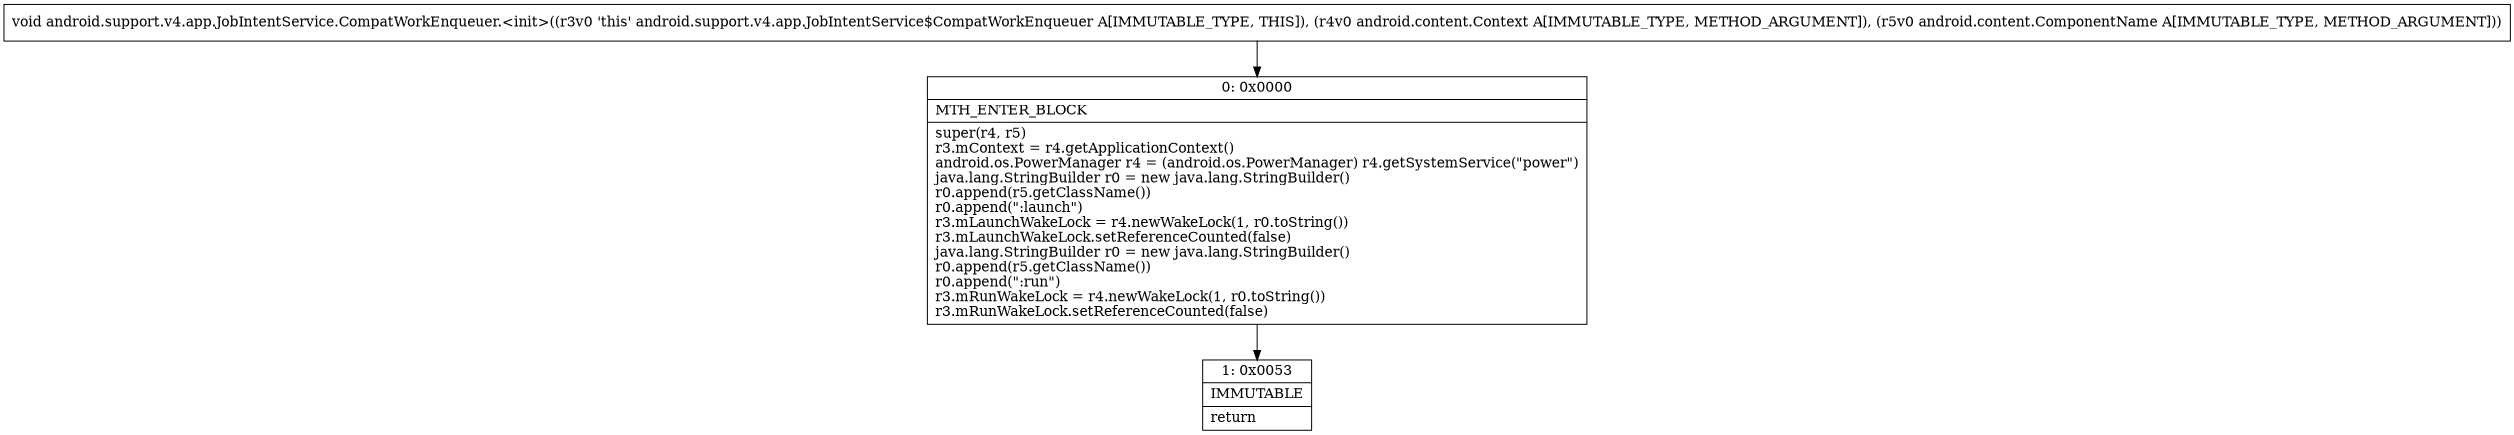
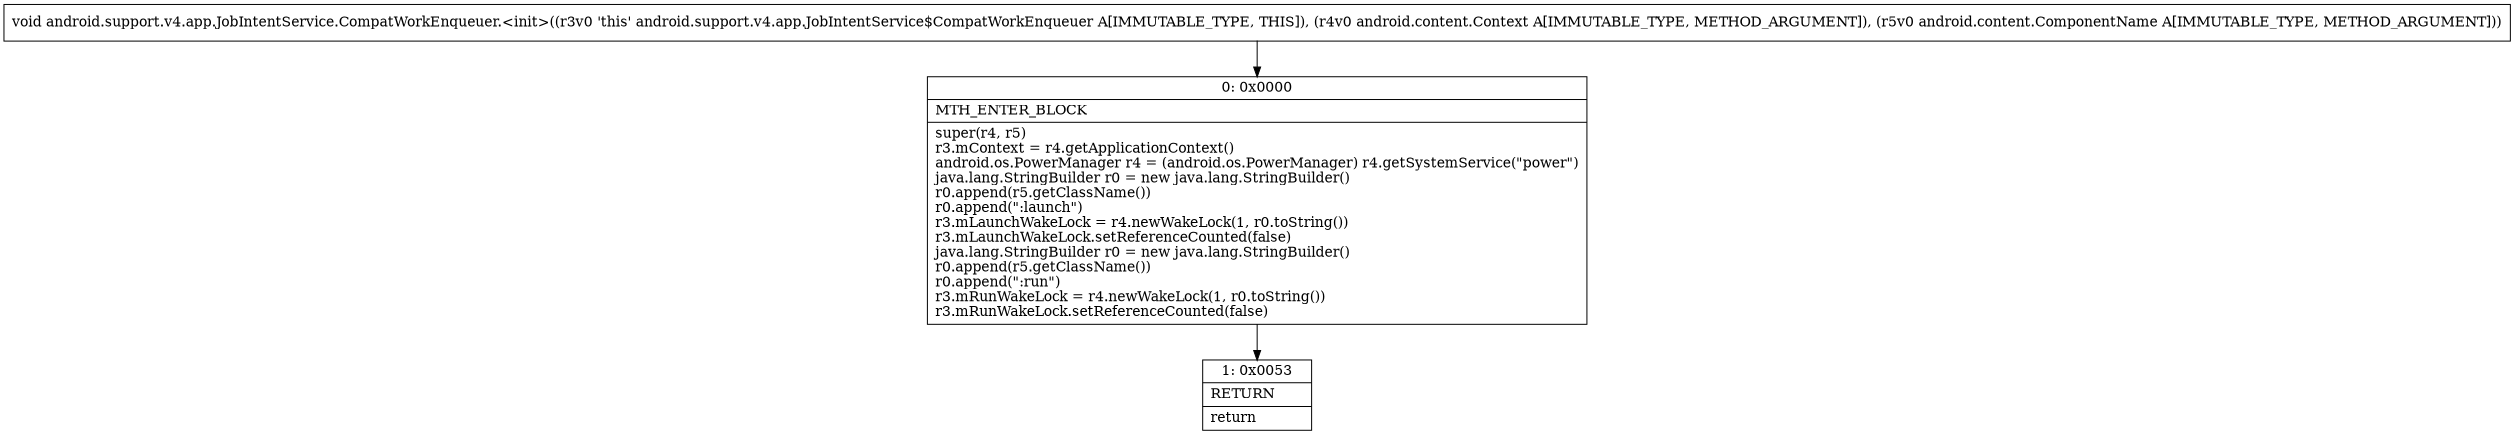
node "1: 0x0053": text "IMMUTABLE" -> "RETURN"
